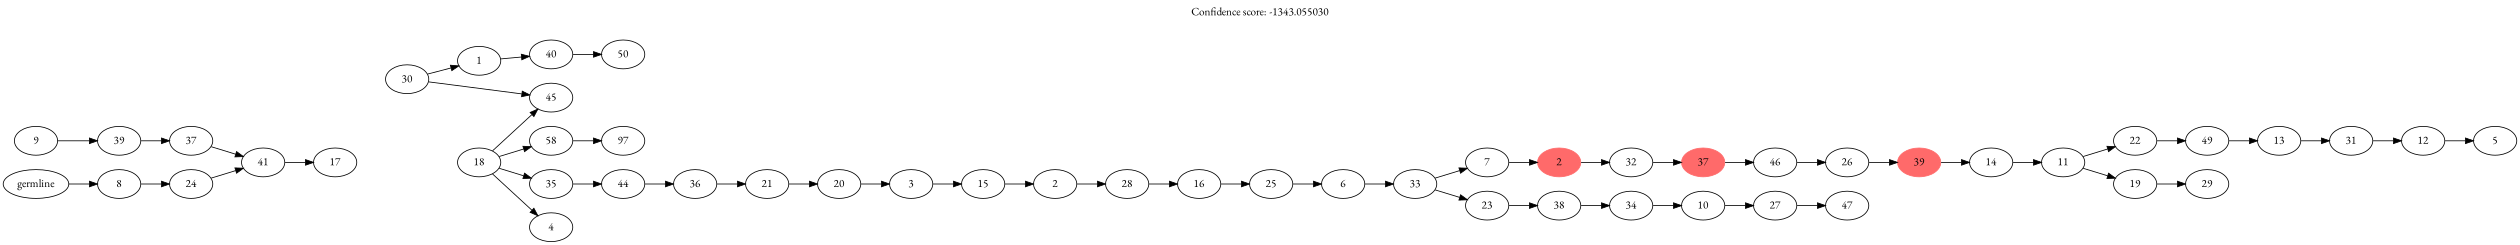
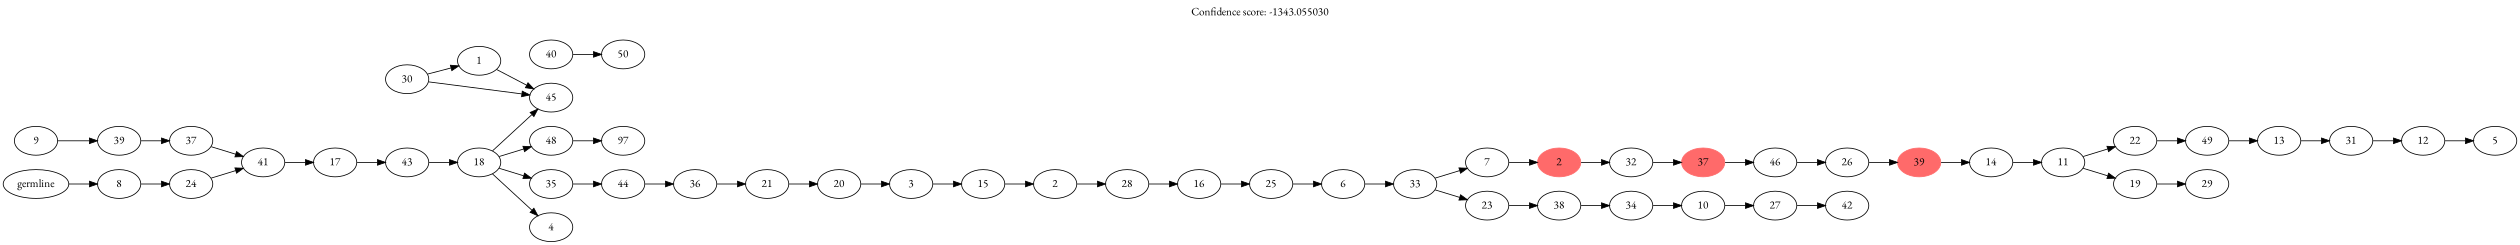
edge "1" -> "40": now "1" -> "45"
node "58": label "58" -> "48"
node "43": added
node "47": label "47" -> "42"
